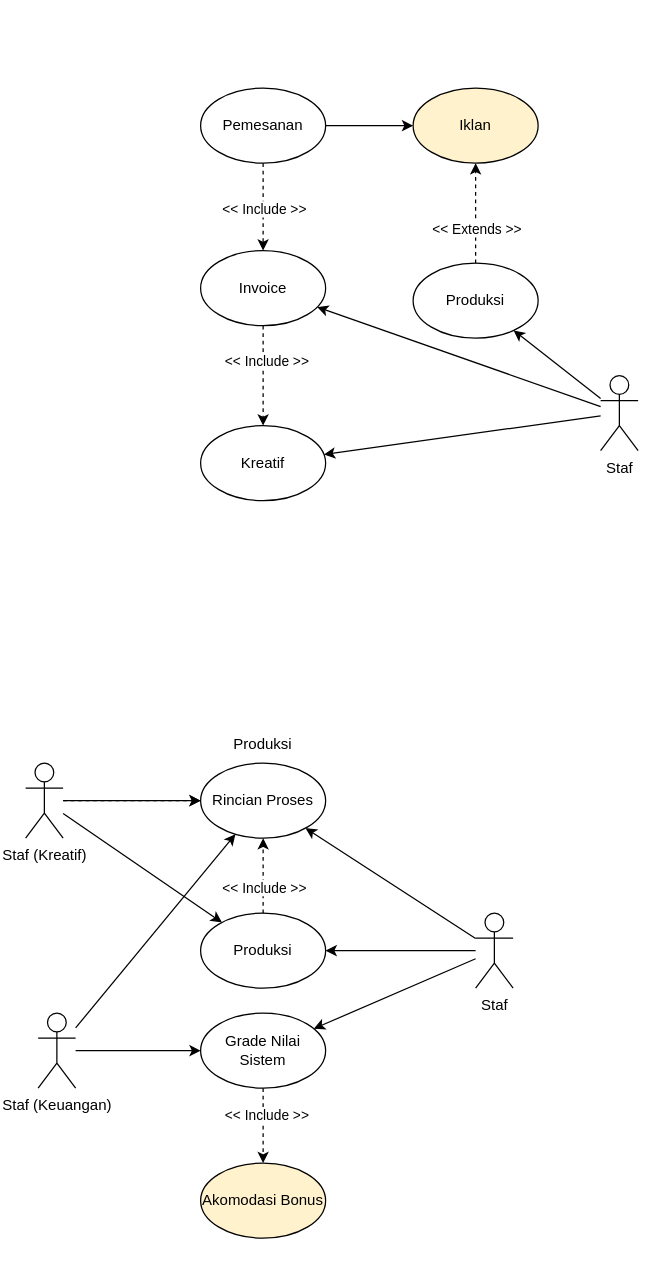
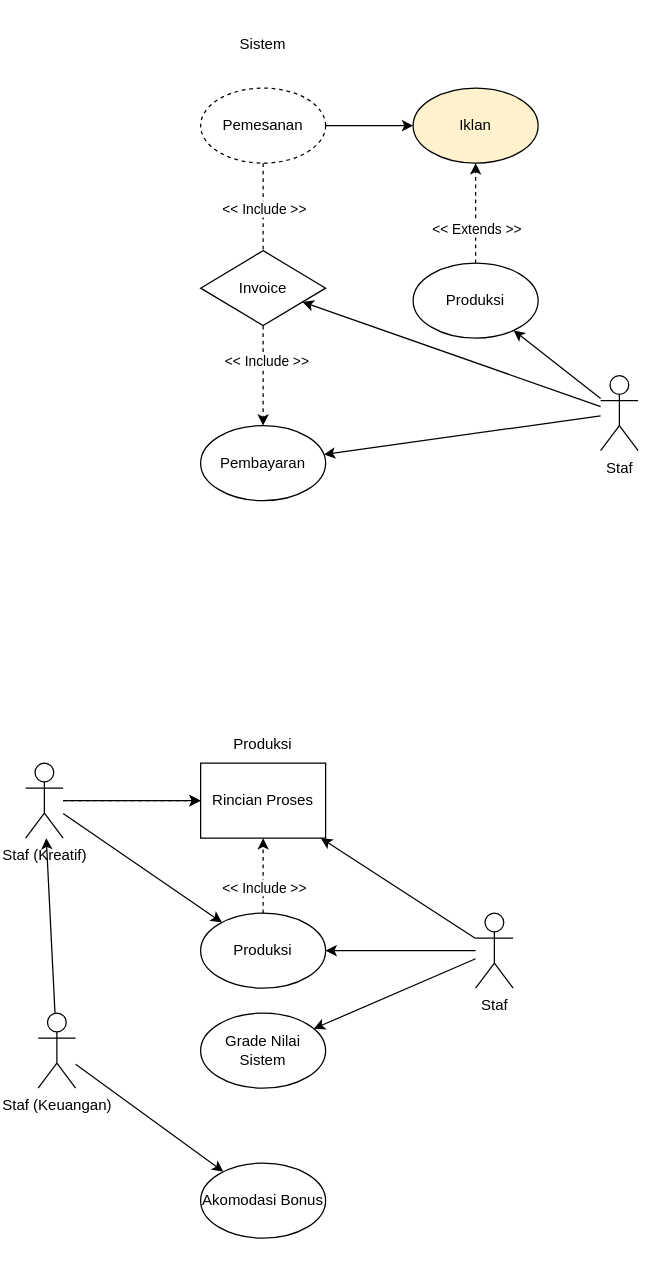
node "Sistem": added
node "Pemesanan": style solid -> dashed
edge "Pemesanan" -> "Invoice": arrowhead classic -> none
node "Invoice": shape ellipse -> diamond
node "Kreatif": label "Kreatif" -> "Pembayaran"
node "Rincian Proses": shape ellipse -> rectangle
edge "Staf (Keuangan)" -> "Rincian Proses": now "Staf (Keuangan)" -> "Akomodasi Bonus"
edge "Staf (Keuangan)" -> "Grade Nilai Sistem": now "Staf (Keuangan)" -> "Staf (Kreatif)"
edge "Grade Nilai Sistem" -> "Akomodasi Bonus": removed, label "<< Include >>"
node "Akomodasi Bonus": fillcolor #fff2cc -> #ffffff
